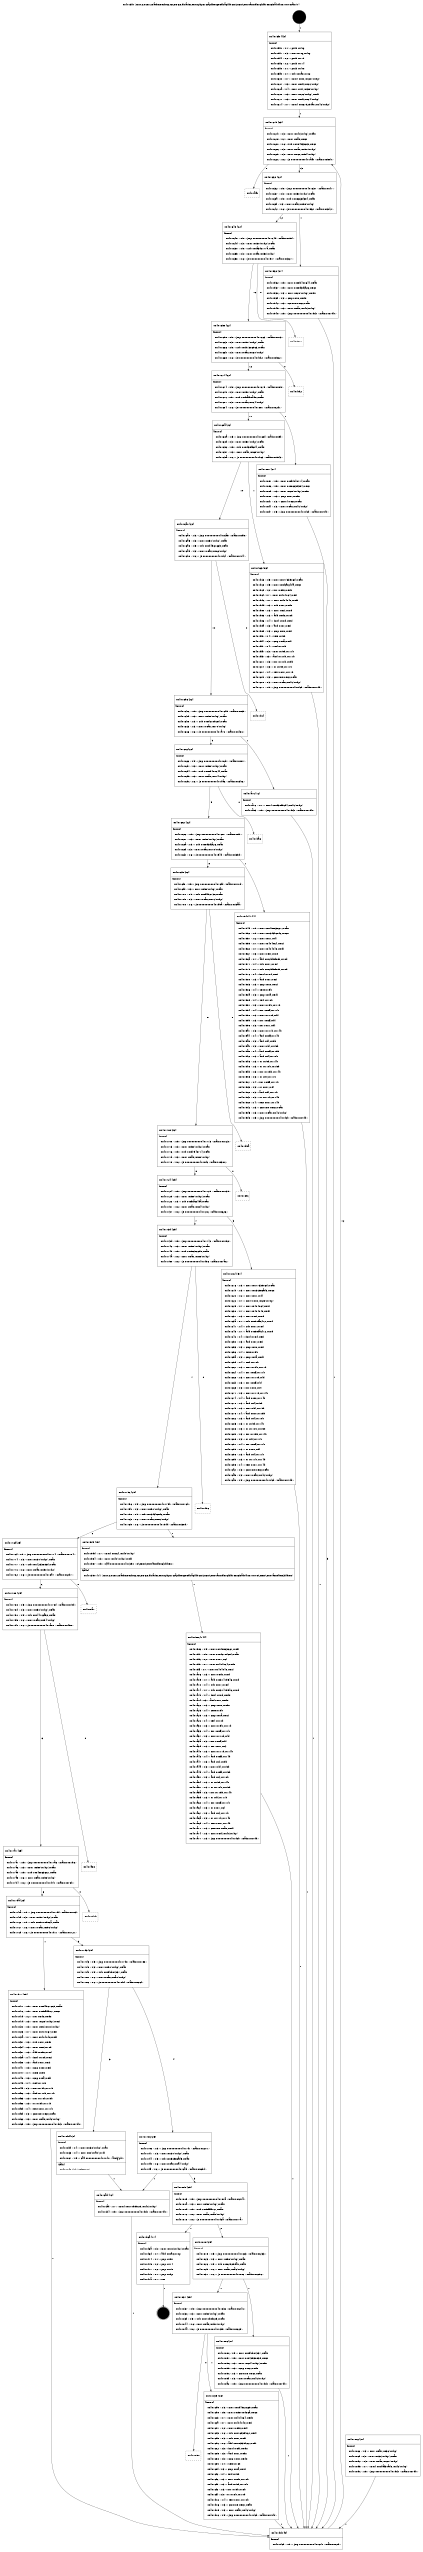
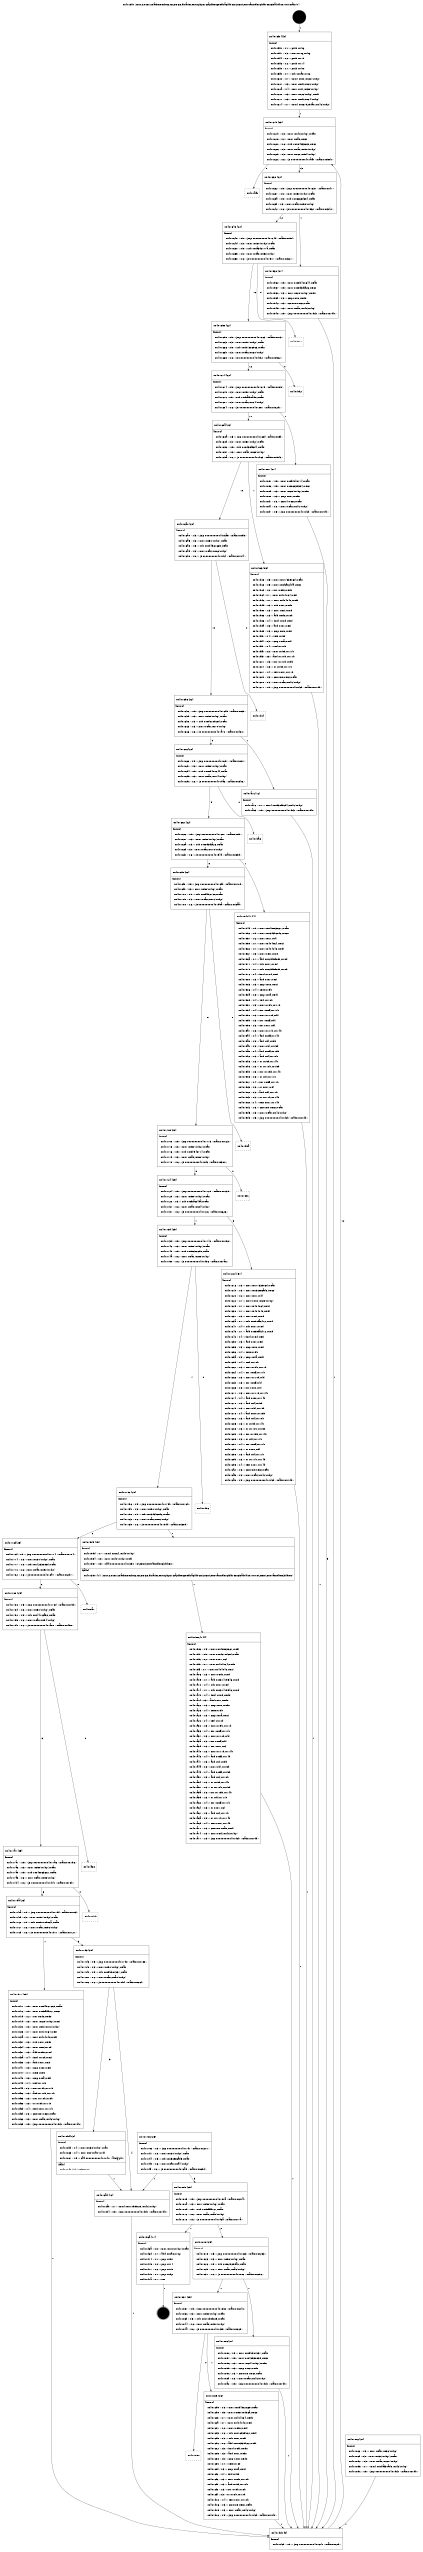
edge "0x4017d3 [25]" -> "0x4017ec [25]": now "0x4017d3 [25]" -> "0x401cad [12]"
